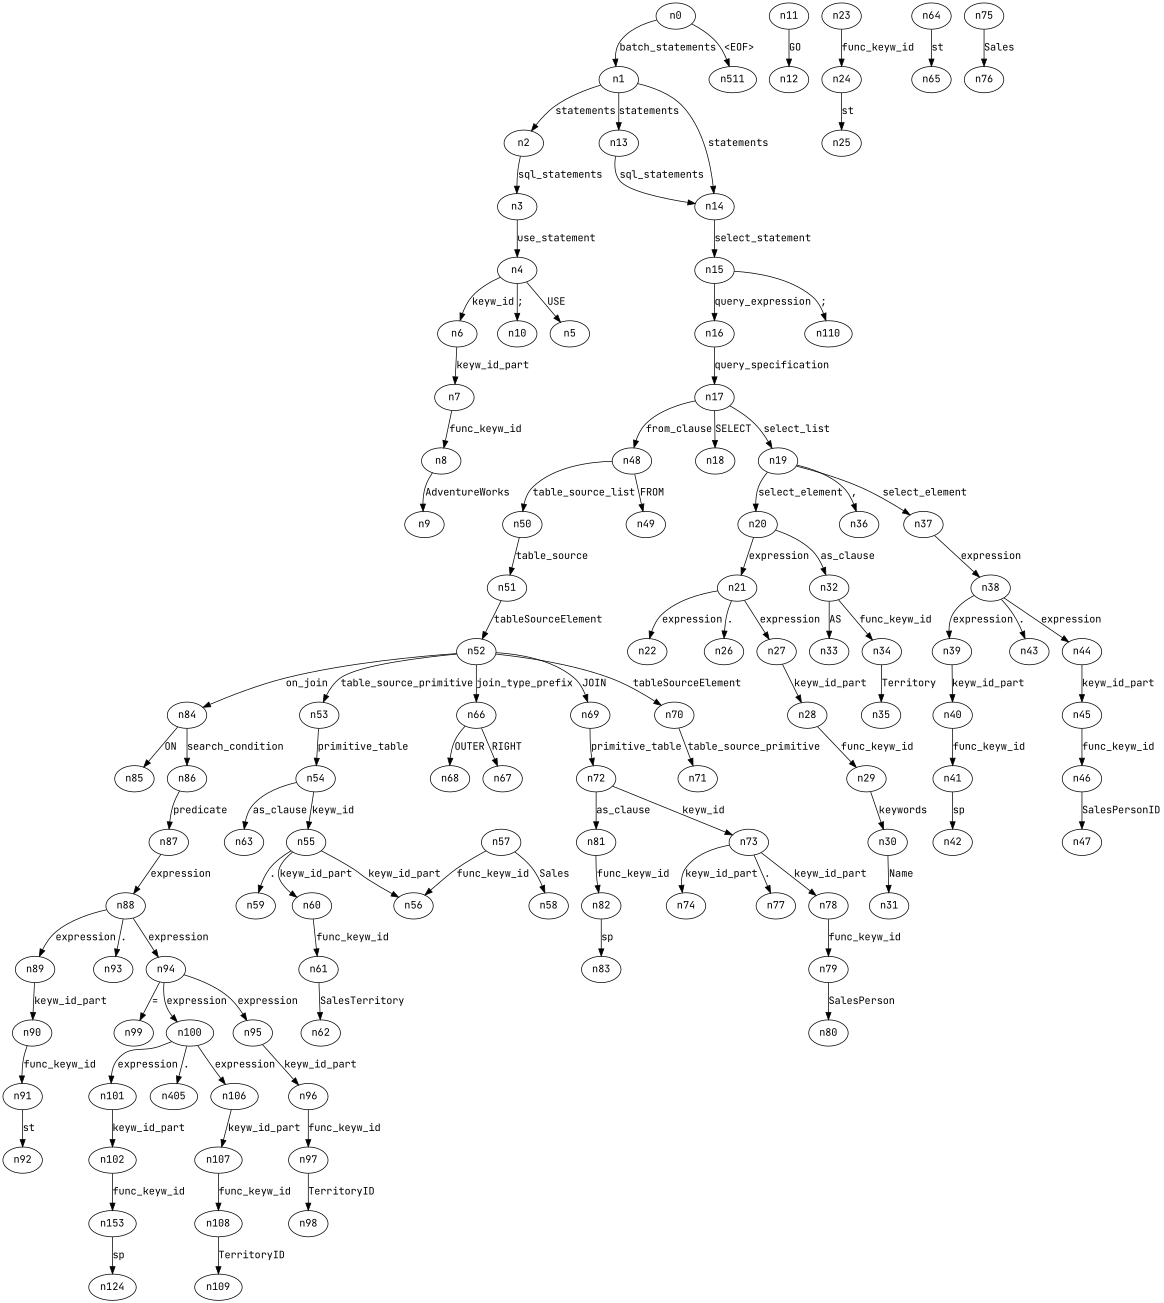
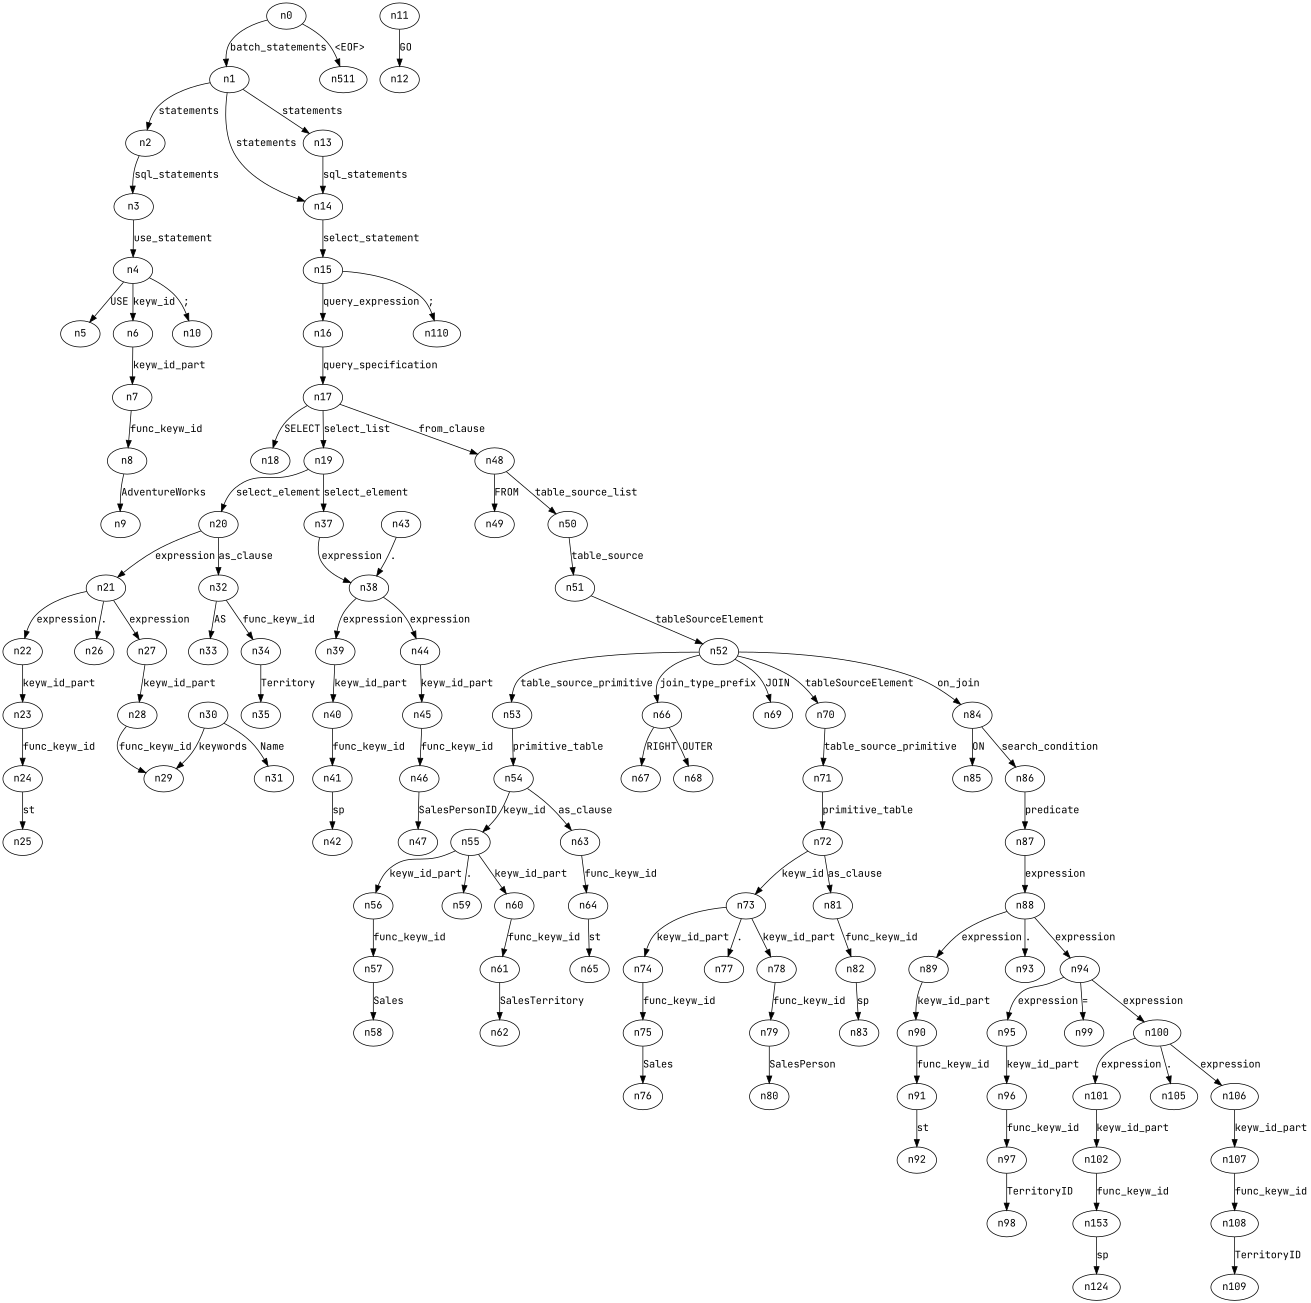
node "n36": removed
edge "n38" -> "n43": reversed
edge "n22" -> "n23": added, label "keyw_id_part"
edge "n69" -> "n72": now "n71" -> "n72"
edge "n29" -> "n30": reversed
edge "n57" -> "n56": reversed
edge "n63" -> "n64": added, label "func_keyw_id"
edge "n74" -> "n75": added, label "func_keyw_id"
node "n405": label "n405" -> "n105"
